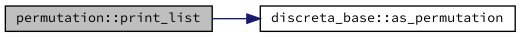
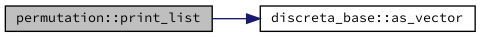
node "discreta_base::as_permutation": label "discreta_base::as_permutation" -> "discreta_base::as_vector"
